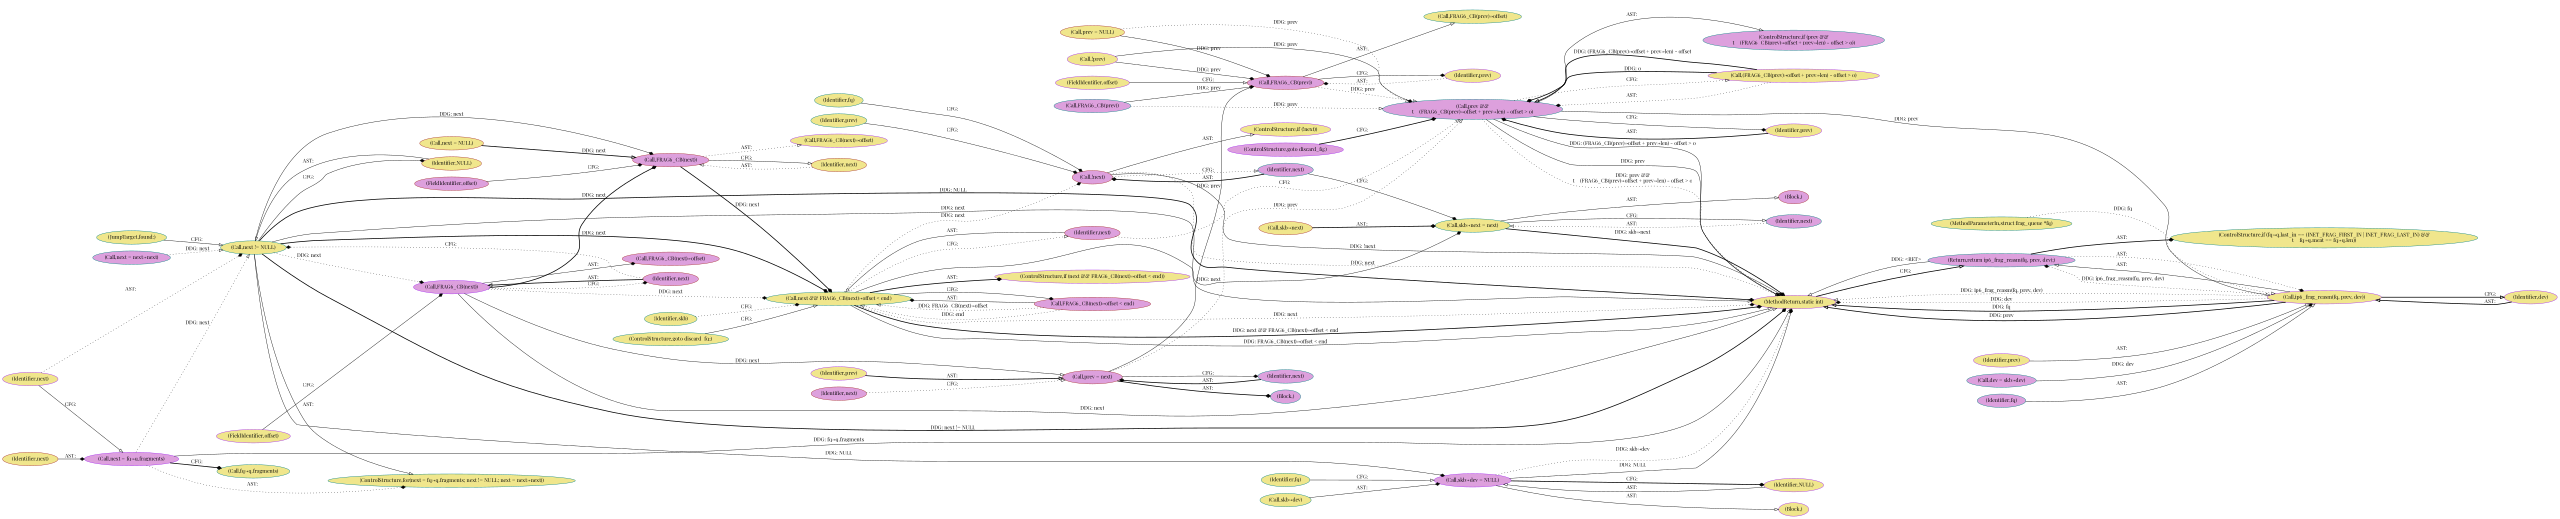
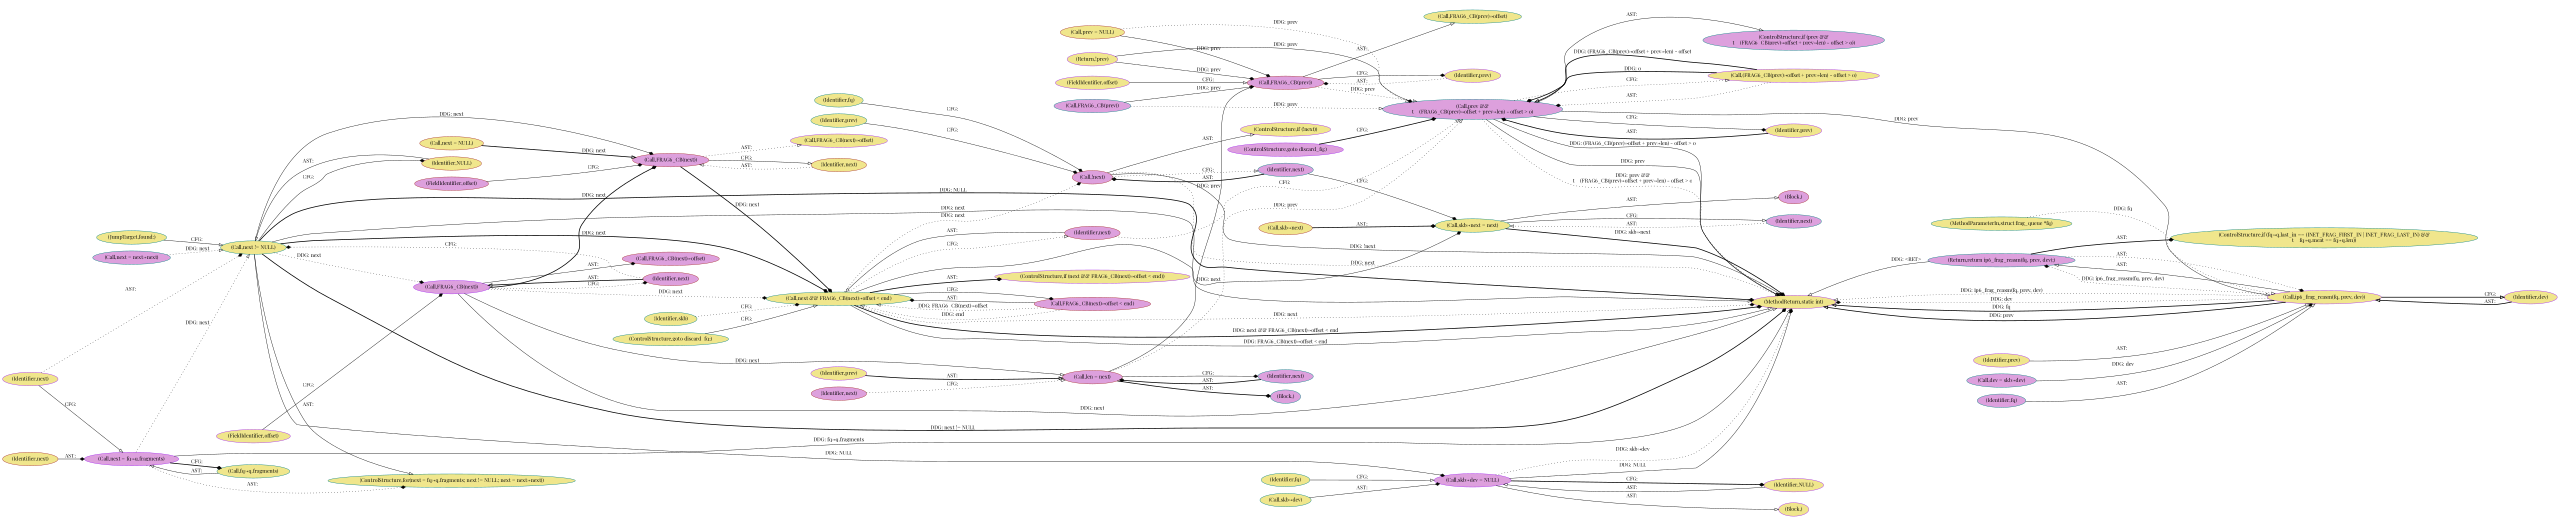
node "(Call,!prev)": label "(Call,!prev)" -> "(Return,!prev)"
edge "(MethodReturn,static int)" -> "(Return,return ip6_frag_reasm(fq, prev, dev);)": removed, label "CFG:"
node "(Call,prev = next)": label "(Call,prev = next)" -> "(Call,len = next)"
edge "(Call,fq->q.fragments)" -> "(Call,next = fq->q.fragments)": added, label "AST:"
